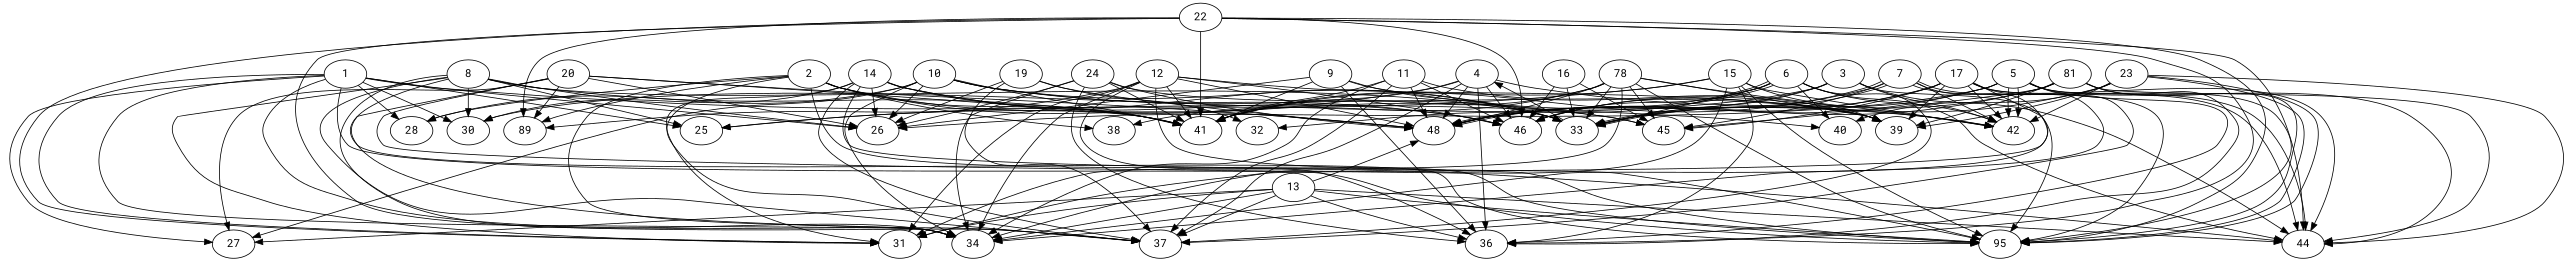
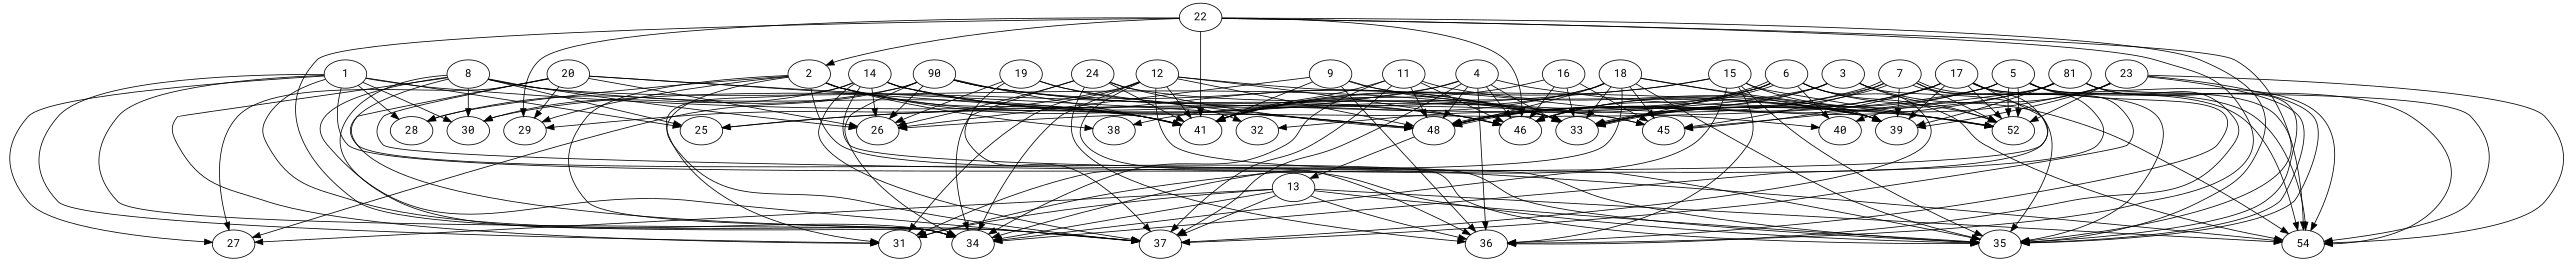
node "10": label "10" -> "90"
node "78": label "78" -> "18"
edge "22" -> "31": now "22" -> "2"
edge "16" -> "41": added
edge "7" -> "39": added
edge "33" -> "4": reversed
edge "1" -> "26": removed
node "89": label "89" -> "29"
node "42": label "42" -> "52"
edge "13" -> "48": reversed
node "95": label "95" -> "35"
node "44": label "44" -> "54"
